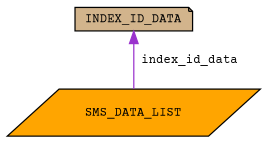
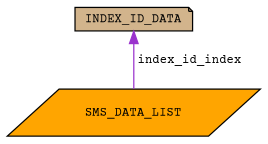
edge "SMS_DATA_LIST" -> "INDEX_ID_DATA": label " index_id_data" -> " index_id_index"
